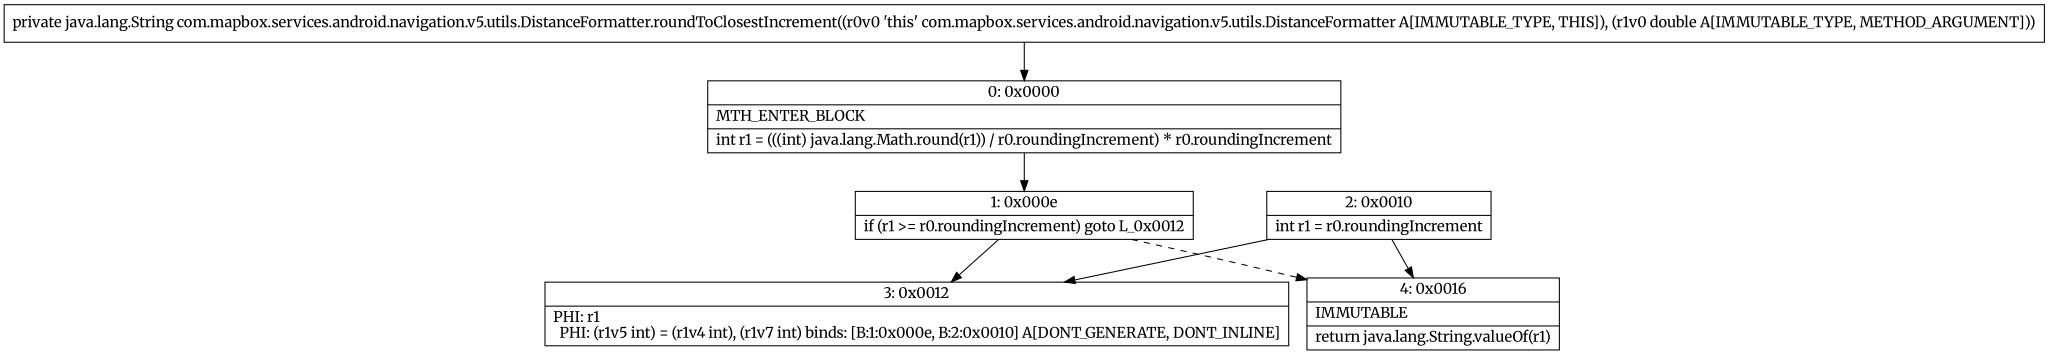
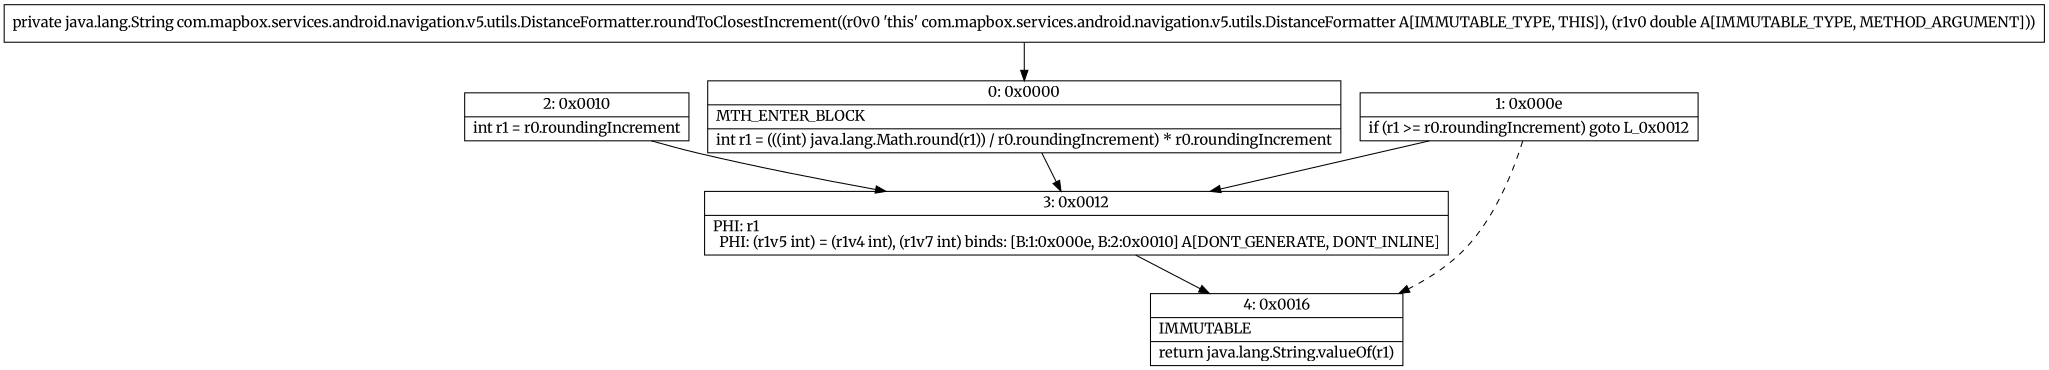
edge "0: 0x0000" -> "1: 0x000e": now "0: 0x0000" -> "3: 0x0012"
edge "2: 0x0010" -> "4: 0x0016": now "3: 0x0012" -> "4: 0x0016"
